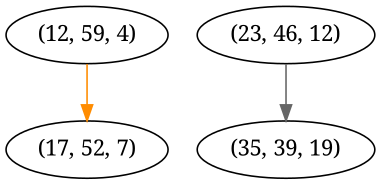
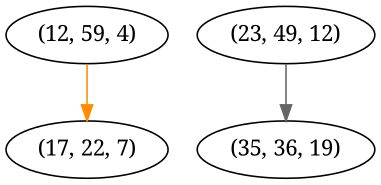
node "(23, 46, 12)": label "(23, 46, 12)" -> "(23, 49, 12)"
node "(17, 52, 7)": label "(17, 52, 7)" -> "(17, 22, 7)"
node "(35, 39, 19)": label "(35, 39, 19)" -> "(35, 36, 19)"
